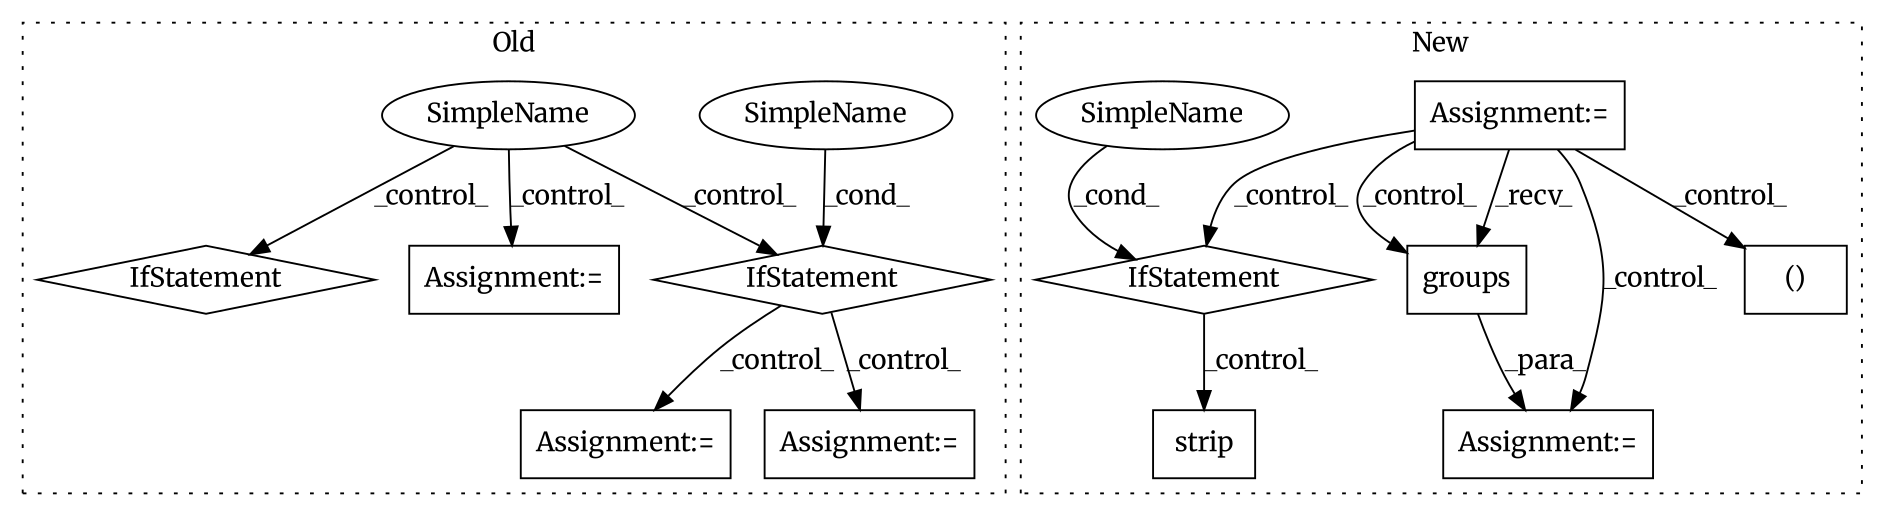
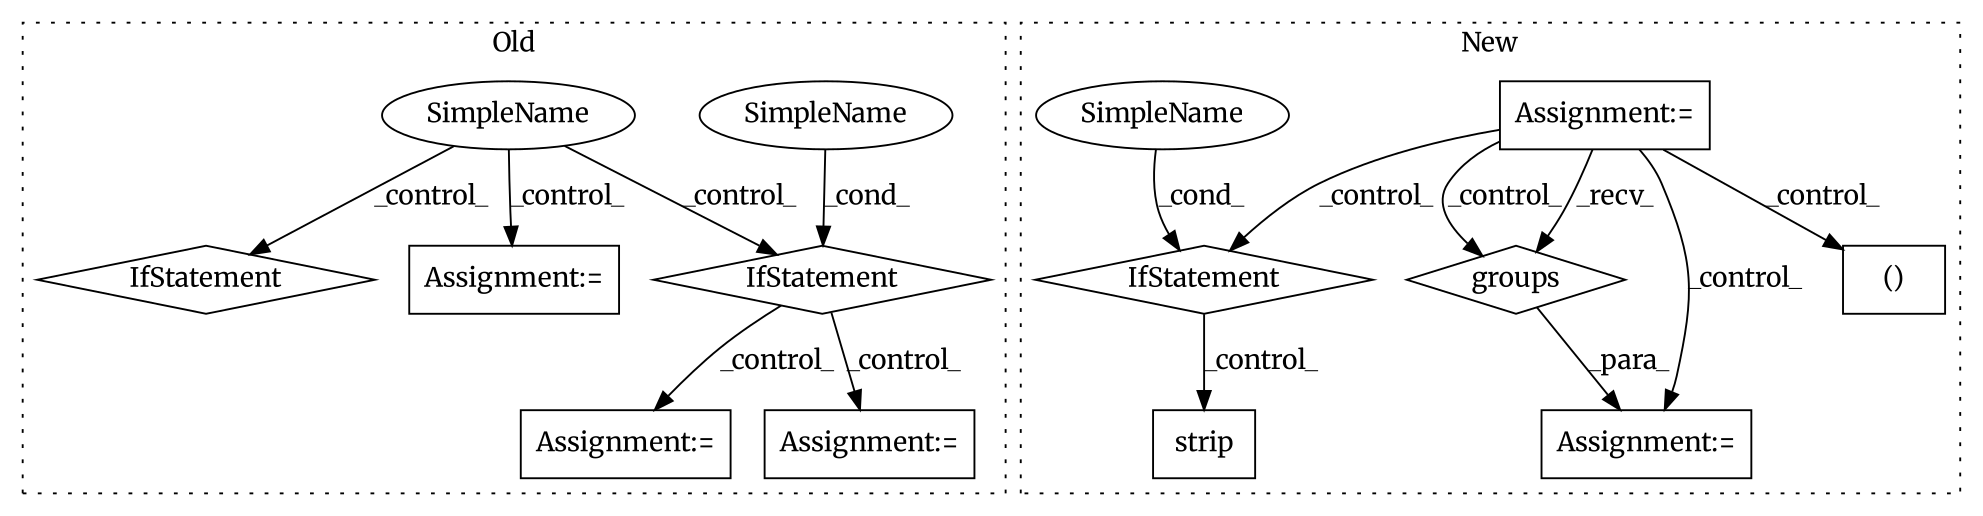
node "groups": shape box -> diamond
